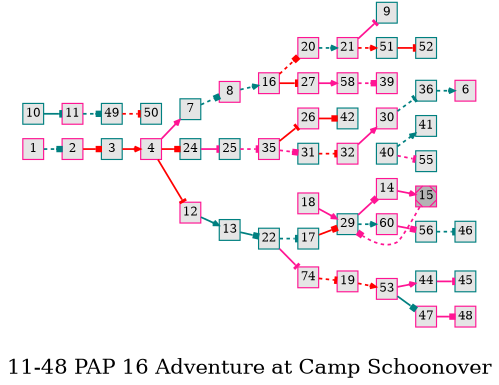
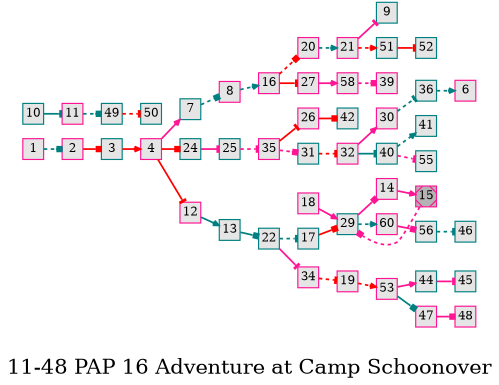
edge "32" -> "40": added
node "74": label "74" -> "34"
